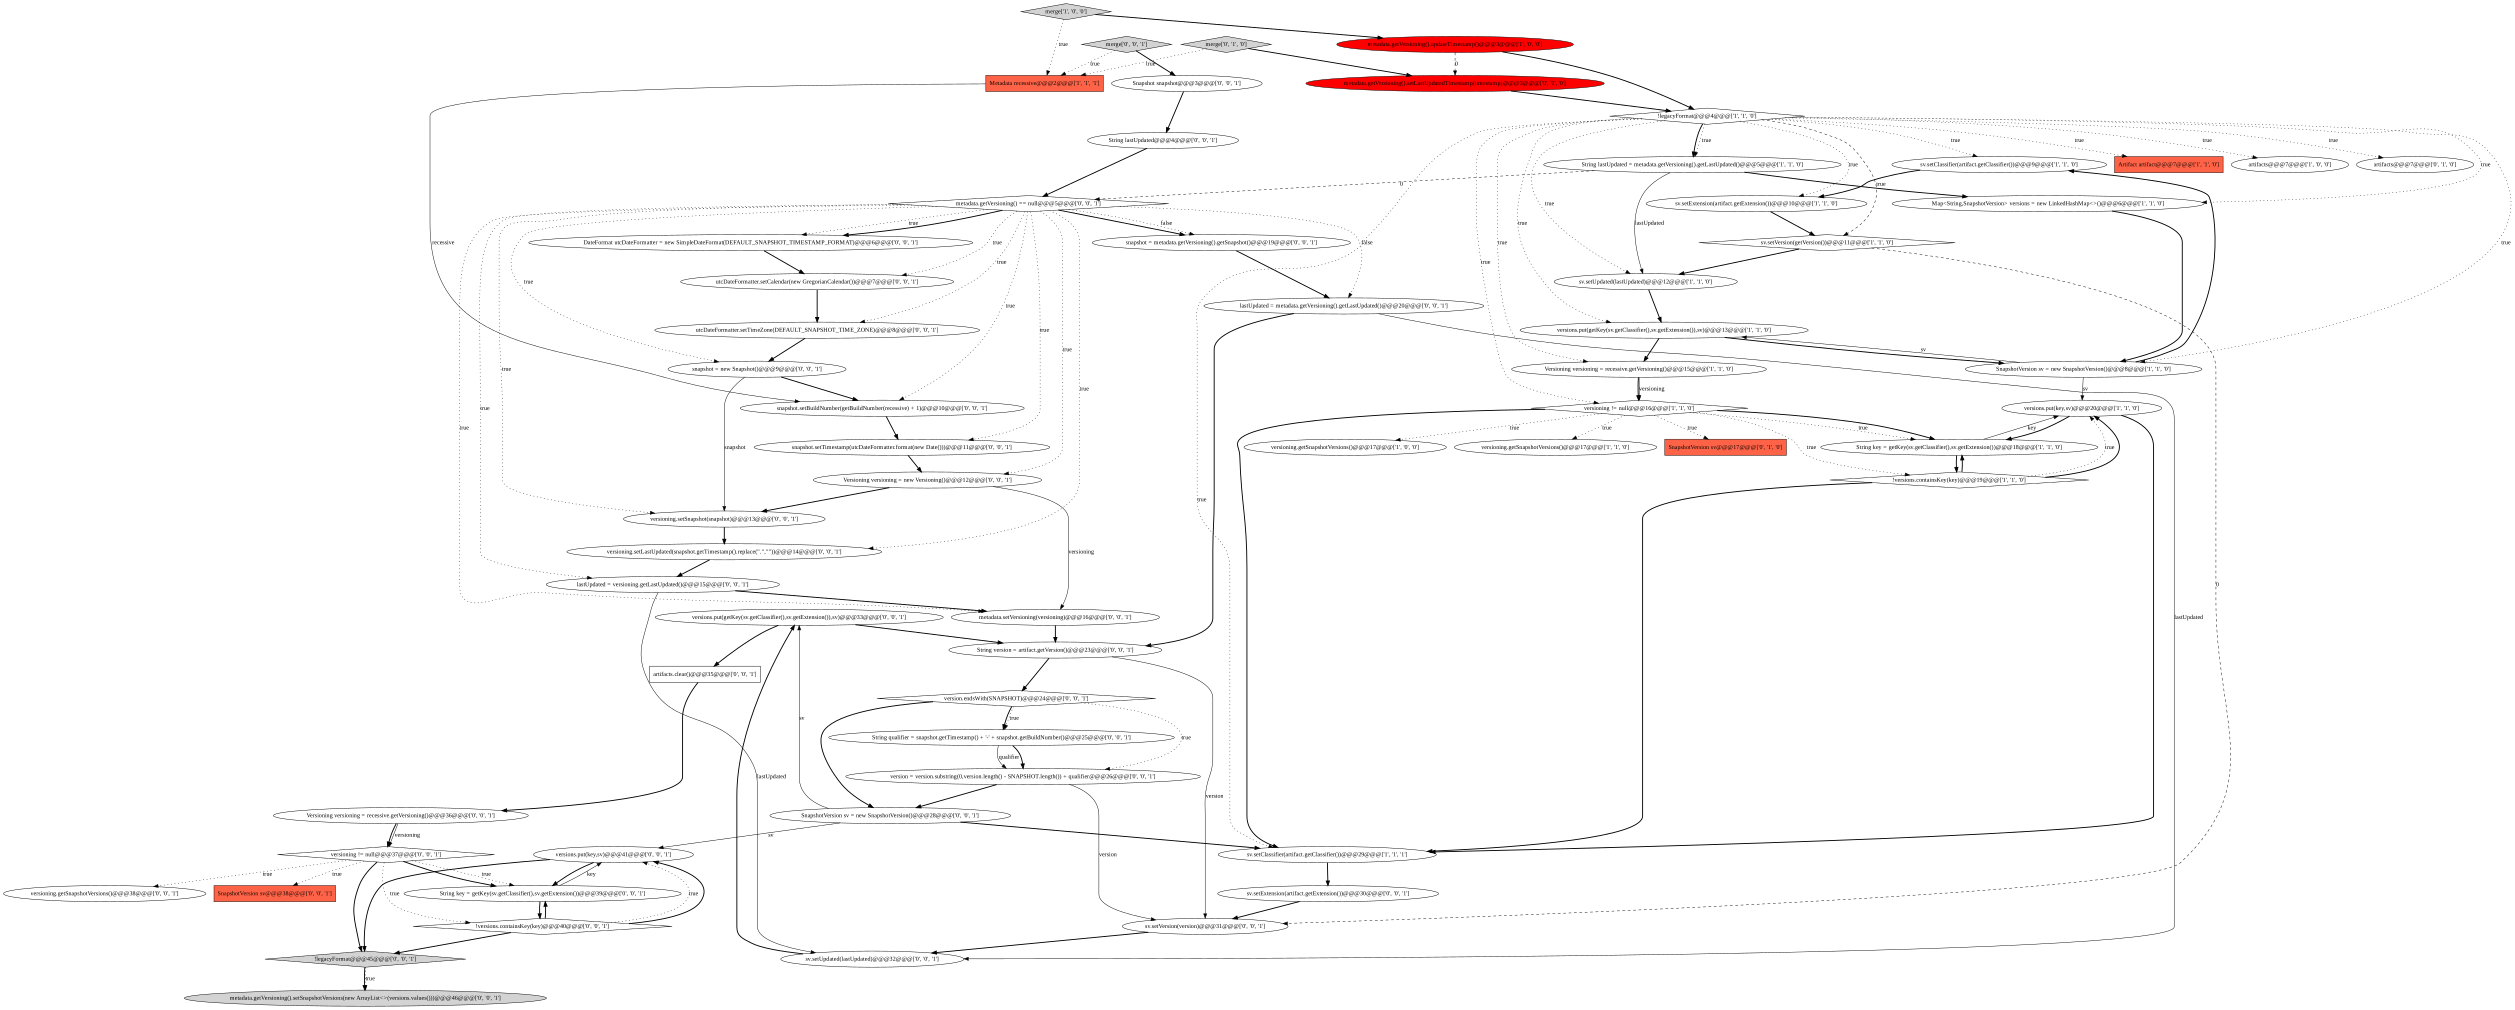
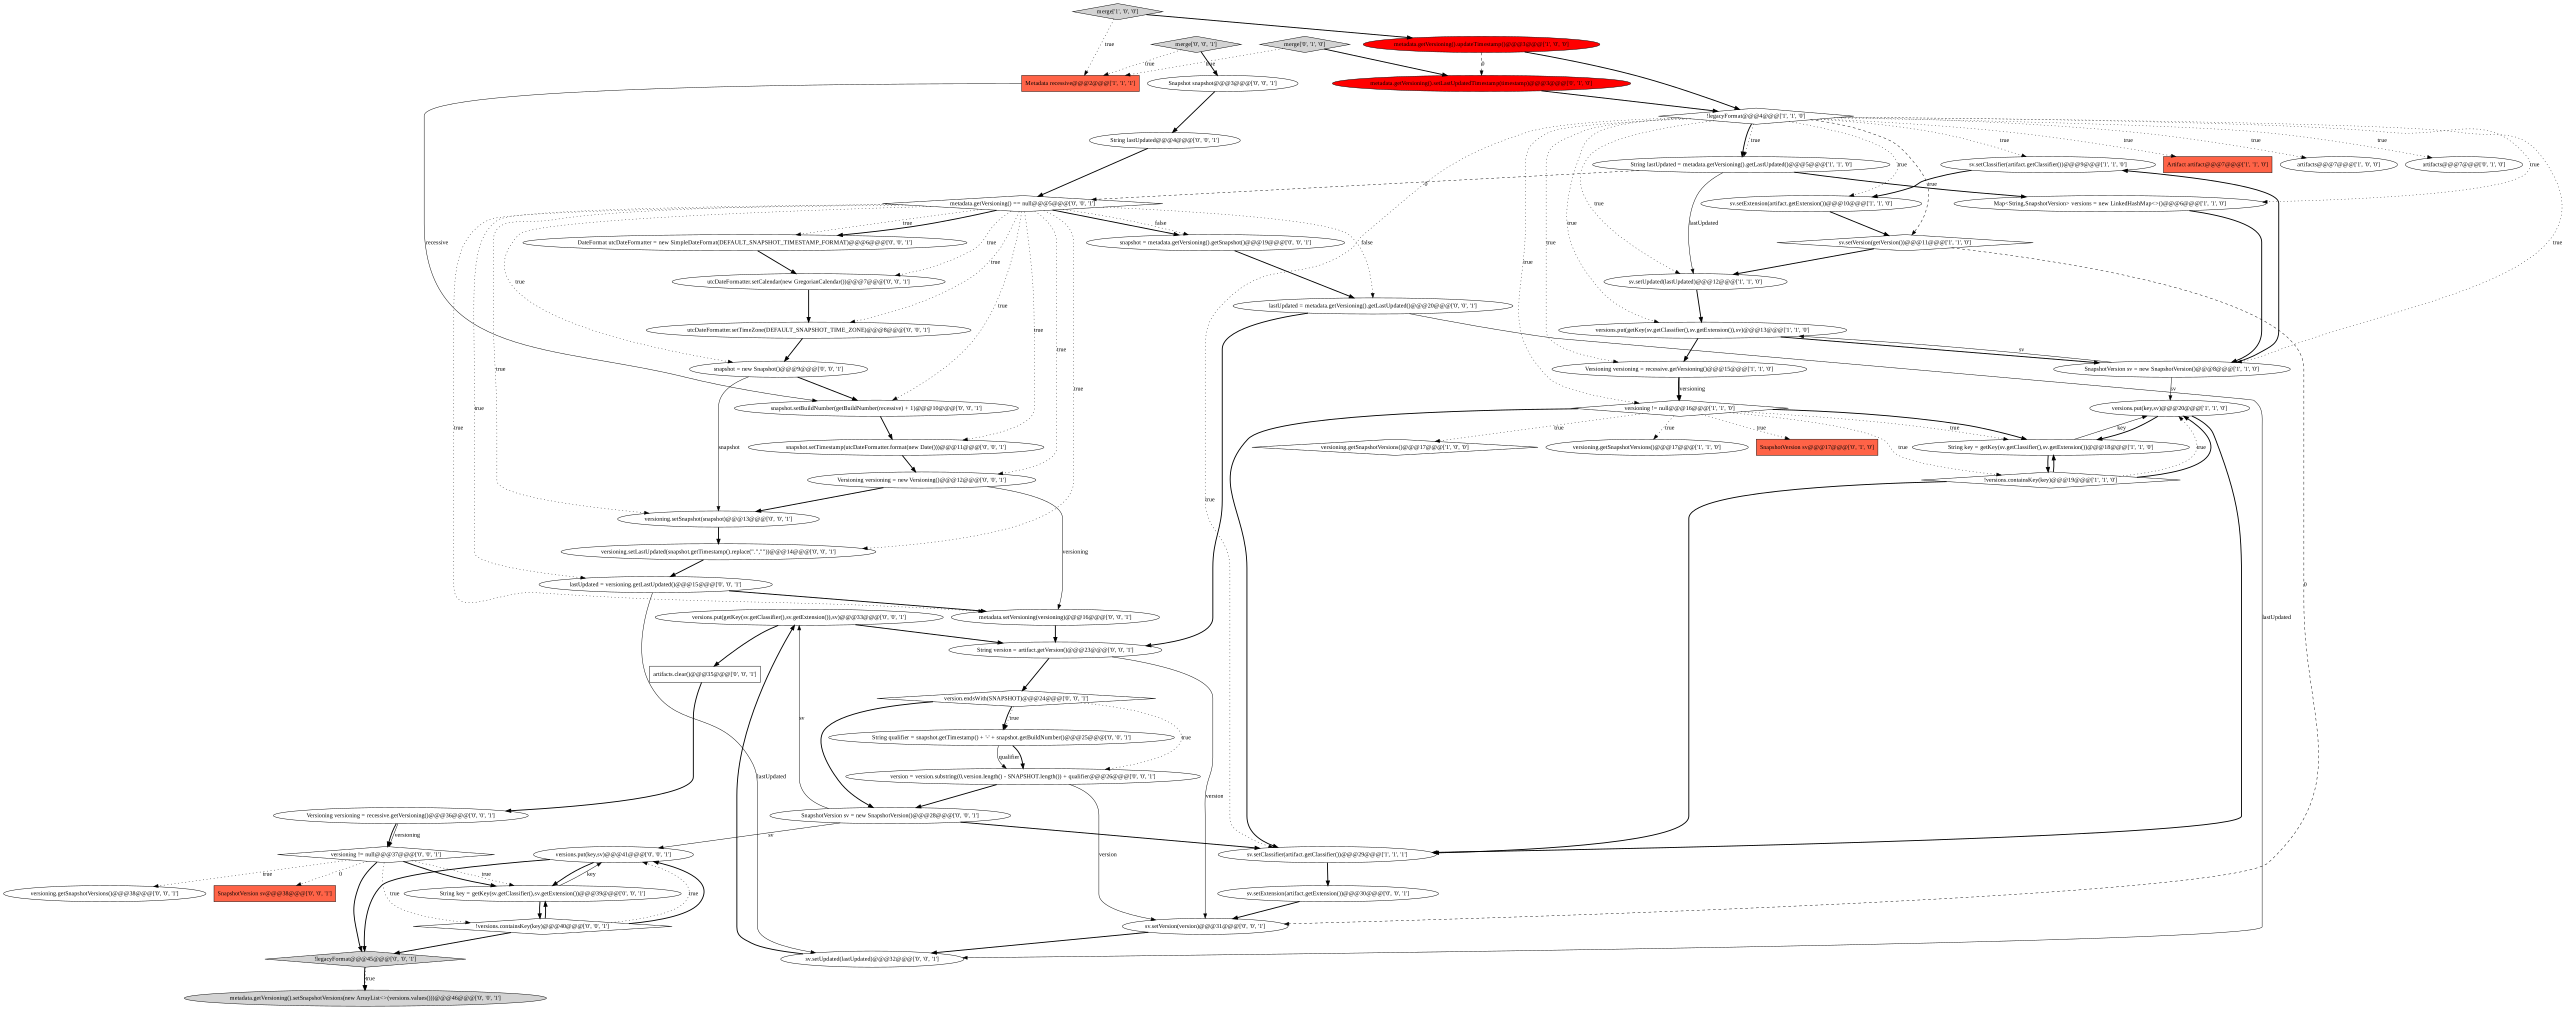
node "versioning.getSnapshotVersions()@@@17@@@['1', '0', '0']": shape ellipse -> diamond
edge "versioning != null@@@37@@@['0', '0', '1']" -> "SnapshotVersion sv@@@38@@@['0', '0', '1']": label "true" -> "0"
